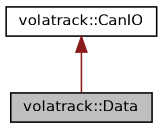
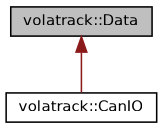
edge "volatrack::Data" -> "volatrack::CanIO": reversed
